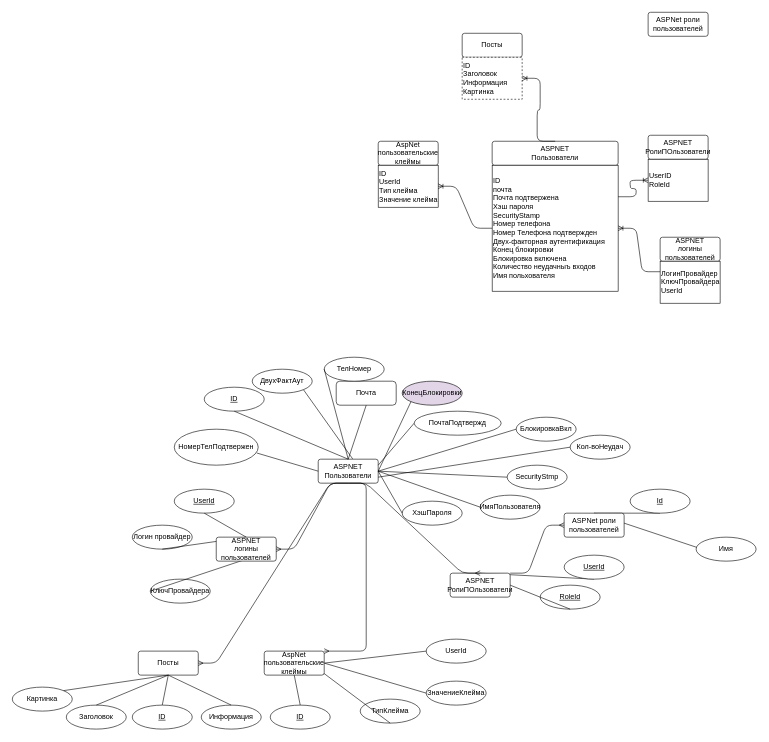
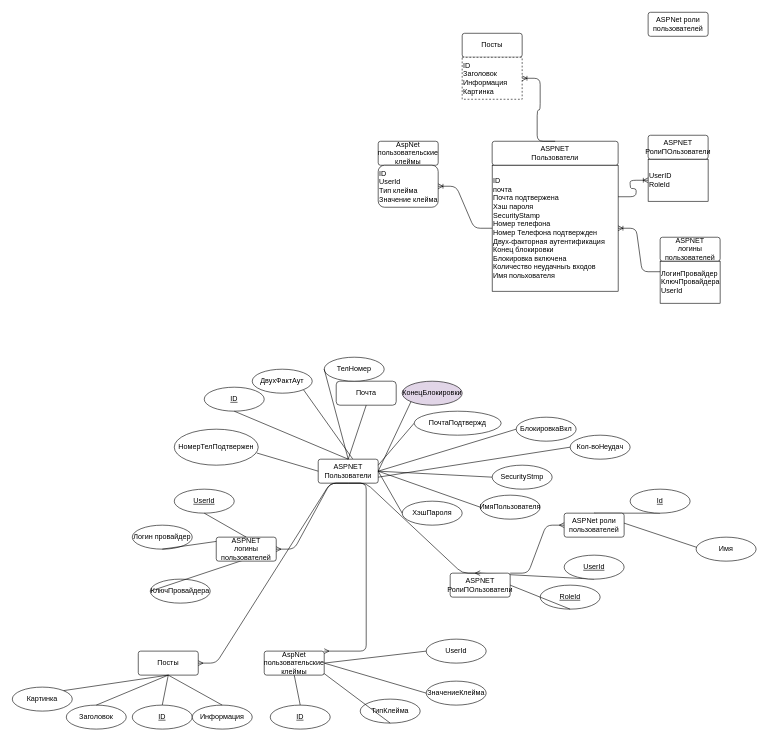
node "ID UserId Тип клейма Значение клейма": shape rectangle -> rounded rectangle
node "SecurityStmp": moved (537, 477) -> (522, 477)
node "Информация": moved (231, 717) -> (222, 717)
